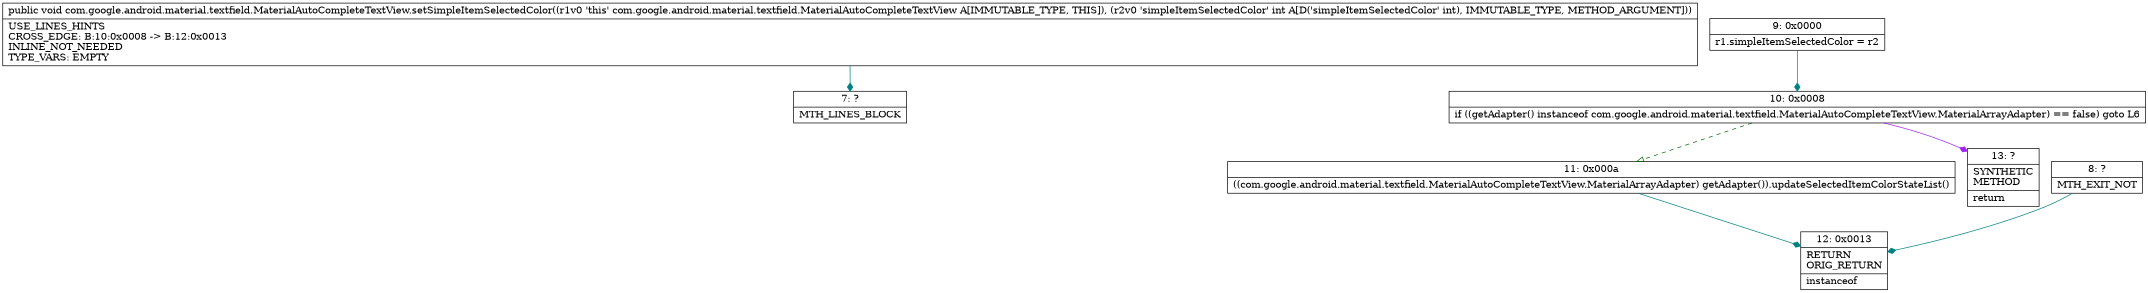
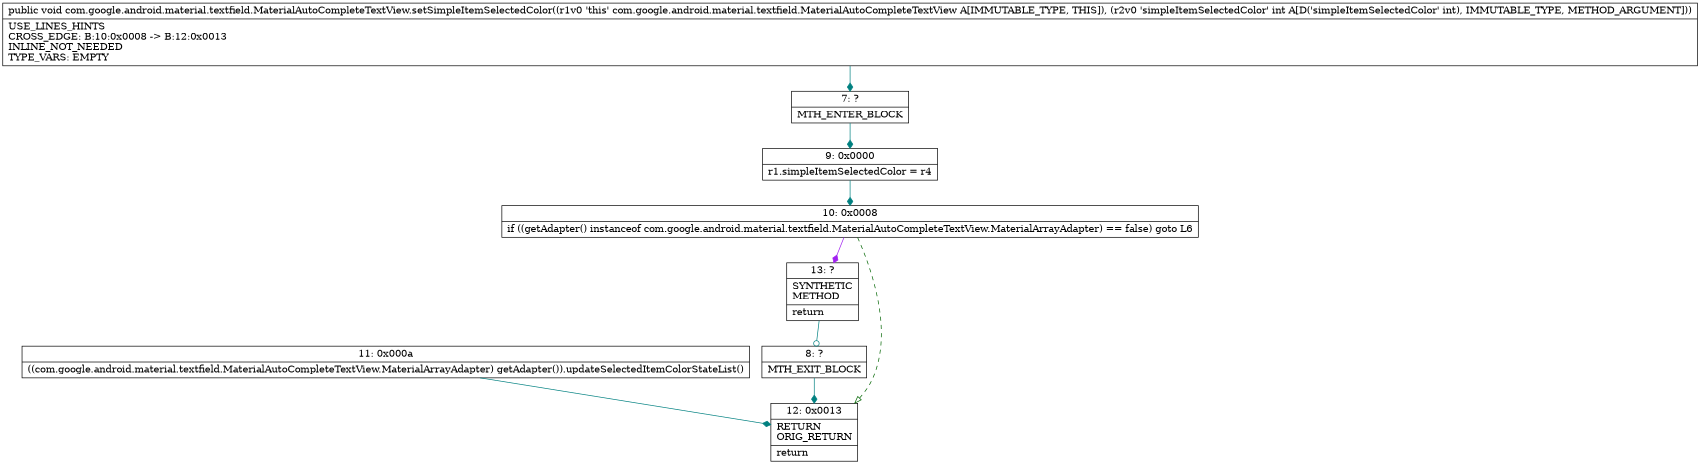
node "9: 0x0000": text "r1.simpleItemSelectedColor = r2" -> "r1.simpleItemSelectedColor = r4"
node "7: ?": text "MTH_LINES_BLOCK" -> "MTH_ENTER_BLOCK"
edge "7: ?" -> "9: 0x0000": added
edge "10: 0x0008" -> "11: 0x000a": now "10: 0x0008" -> "12: 0x0013"
node "8: ?": text "MTH_EXIT_NOT" -> "MTH_EXIT_BLOCK"
node "12: 0x0013": text "instanceof" -> "return"
edge "13: ?" -> "8: ?": added
